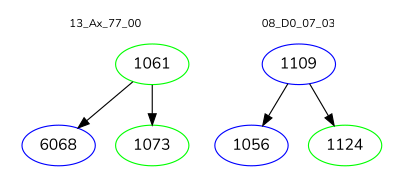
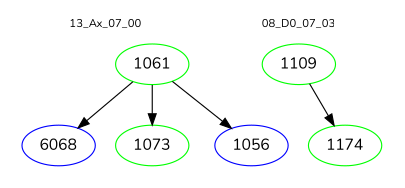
cluster "13_Ax_77_00": label "13_Ax_77_00" -> "13_Ax_07_00"
node "1109": color blue -> green
edge "1109" -> "1056": now "1061" -> "1056"
node "1124": label "1124" -> "1174"
